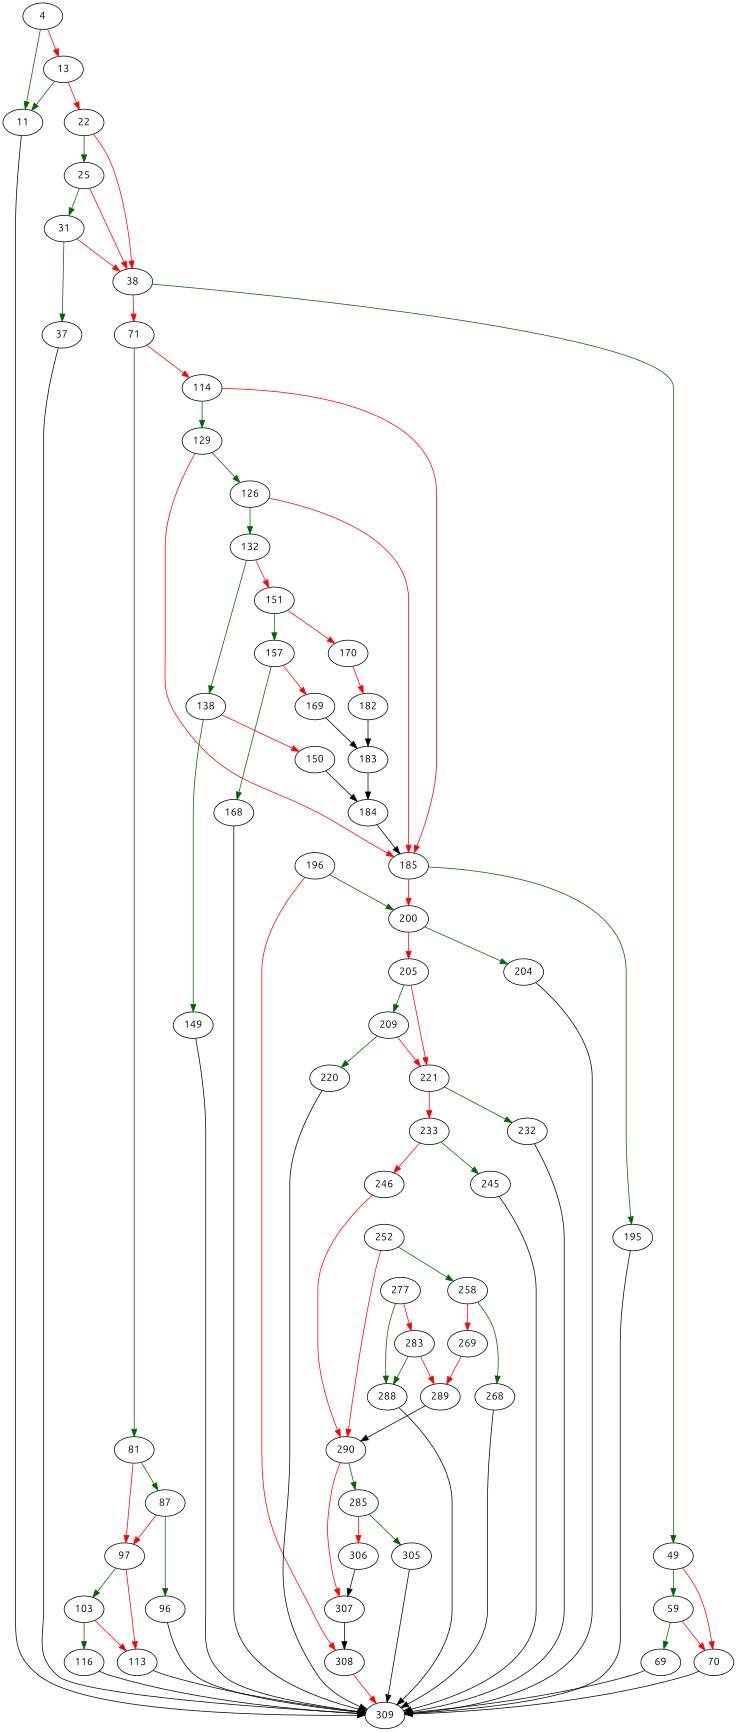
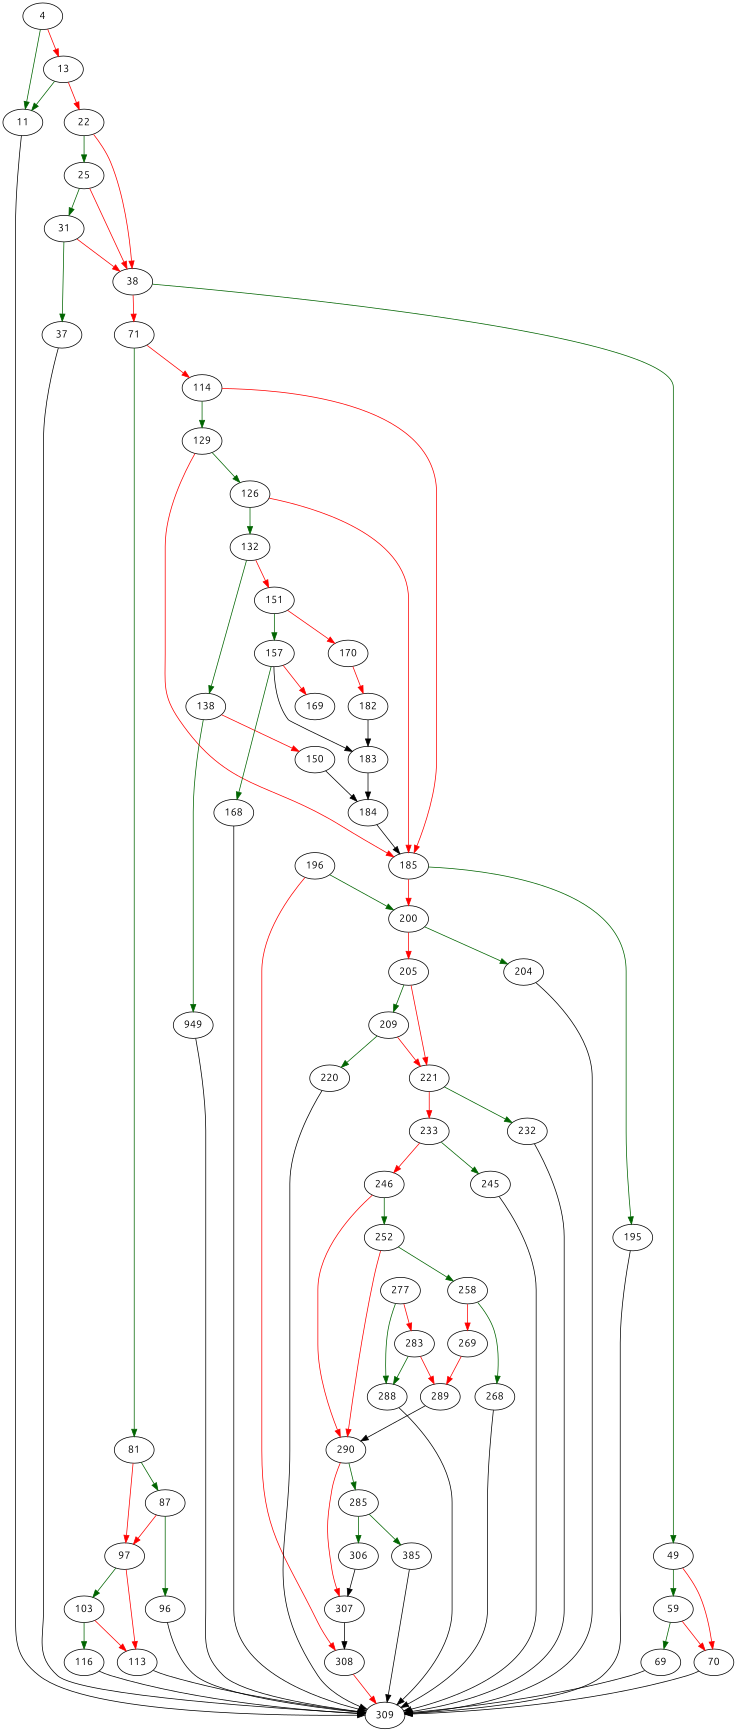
edge "169" -> "183": now "157" -> "183"
node "149": label "149" -> "949"
edge "246" -> "252": added
edge "285" -> "306": color red -> darkgreen
node "305": label "305" -> "385"
